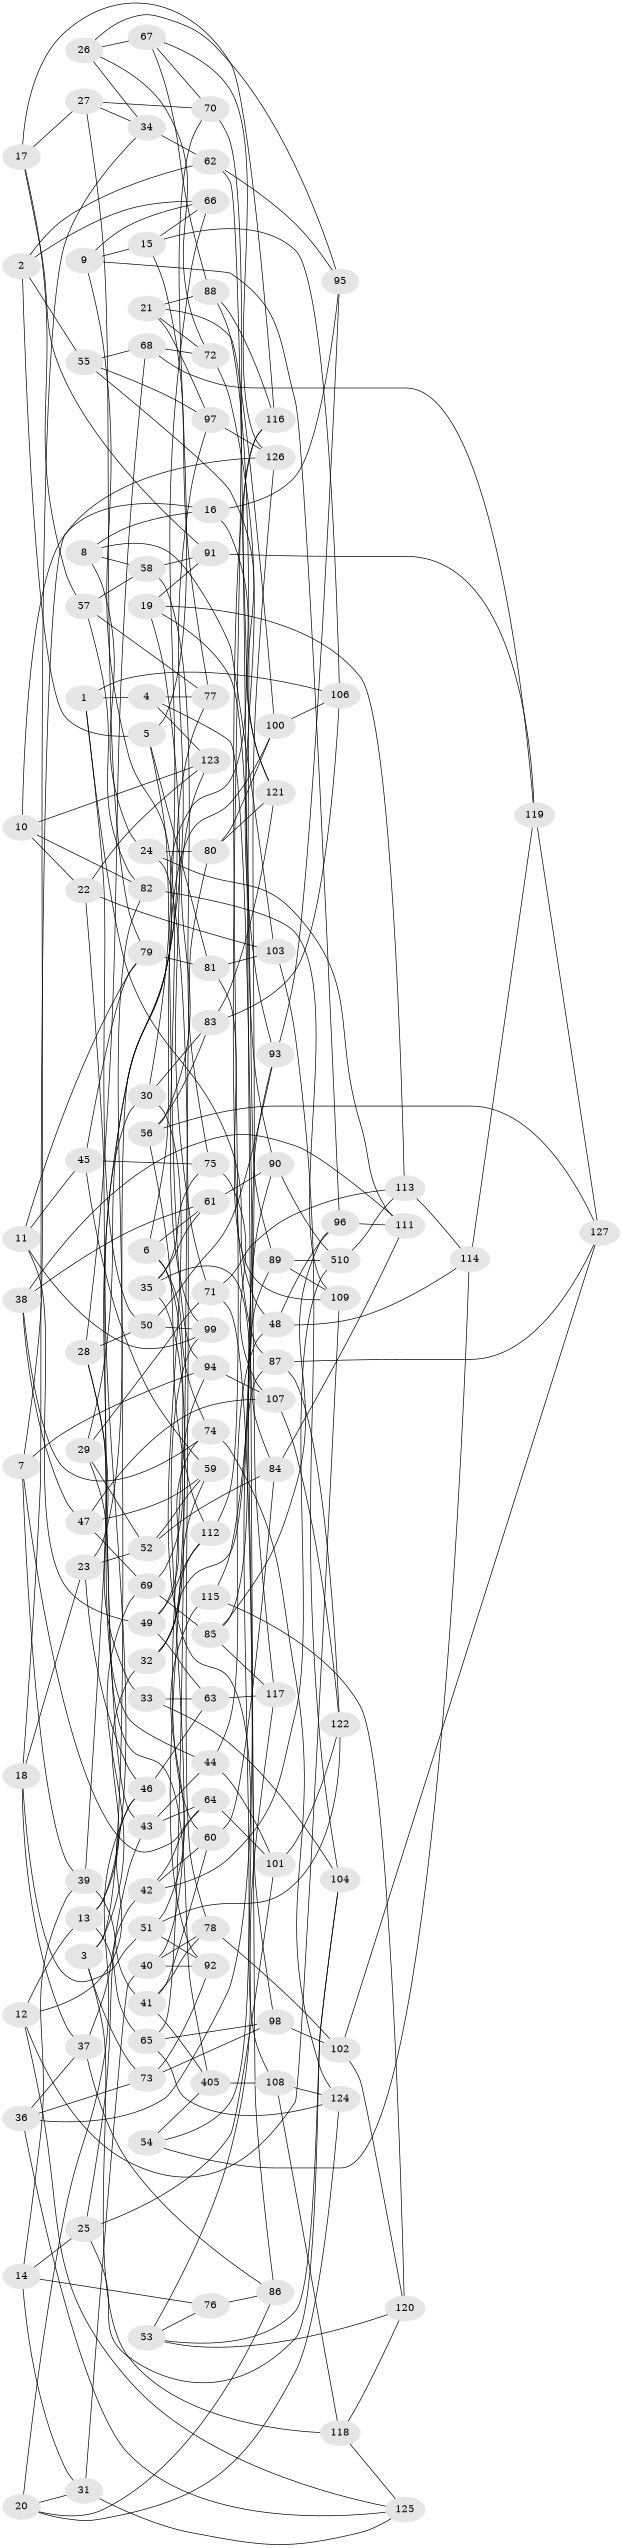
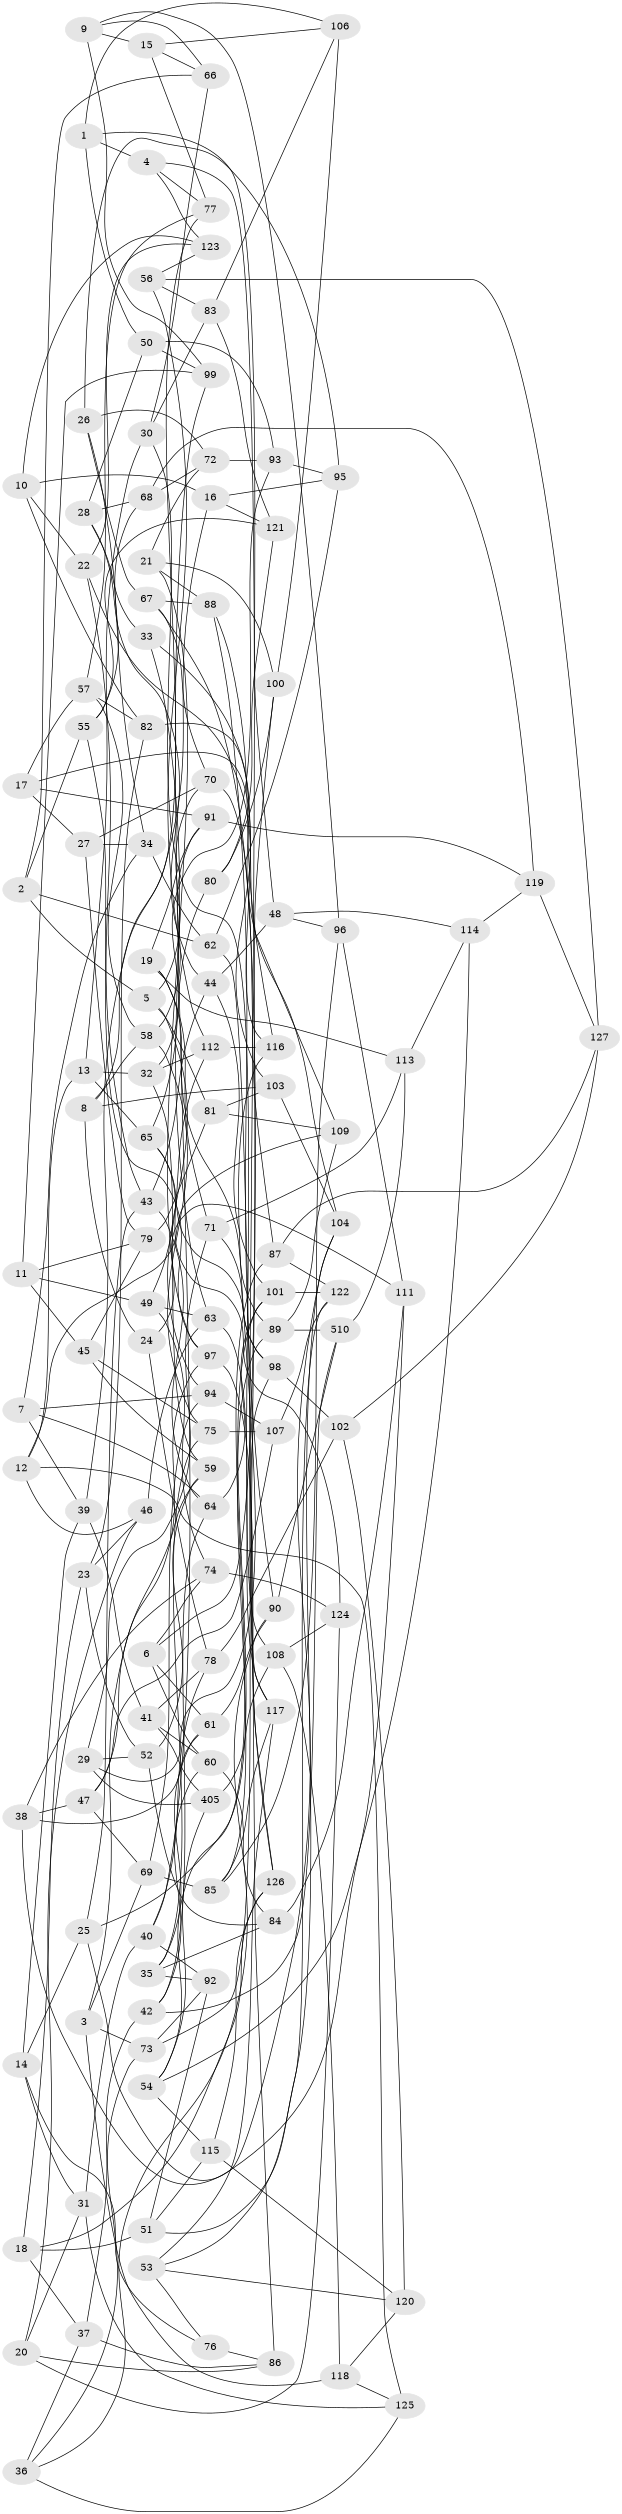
edge "24" -- "80": removed
edge "54" -- "115": added
